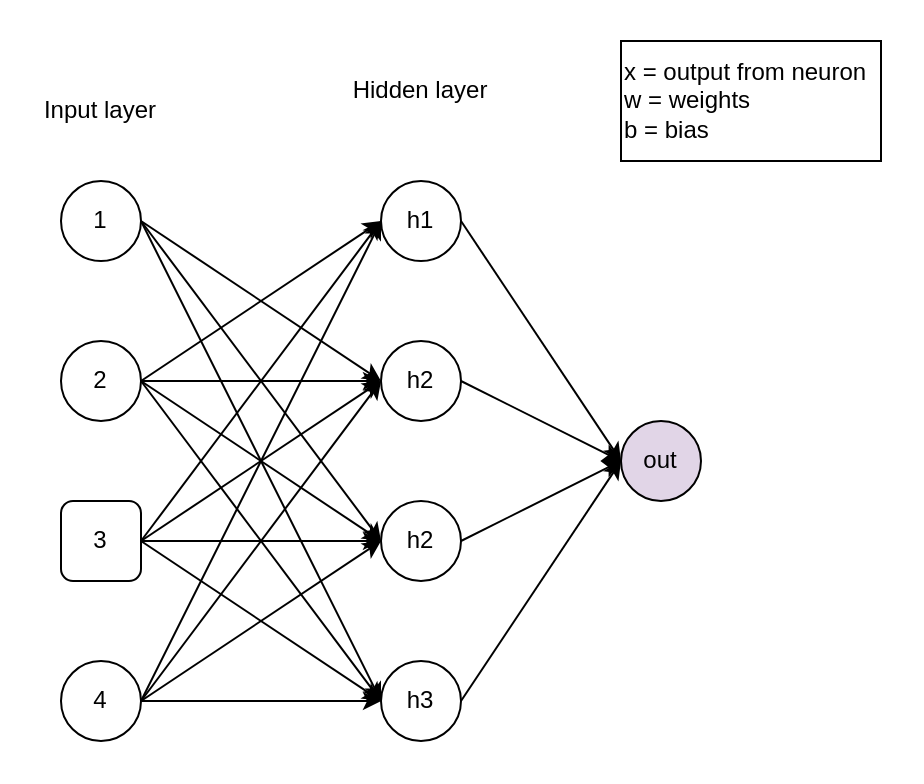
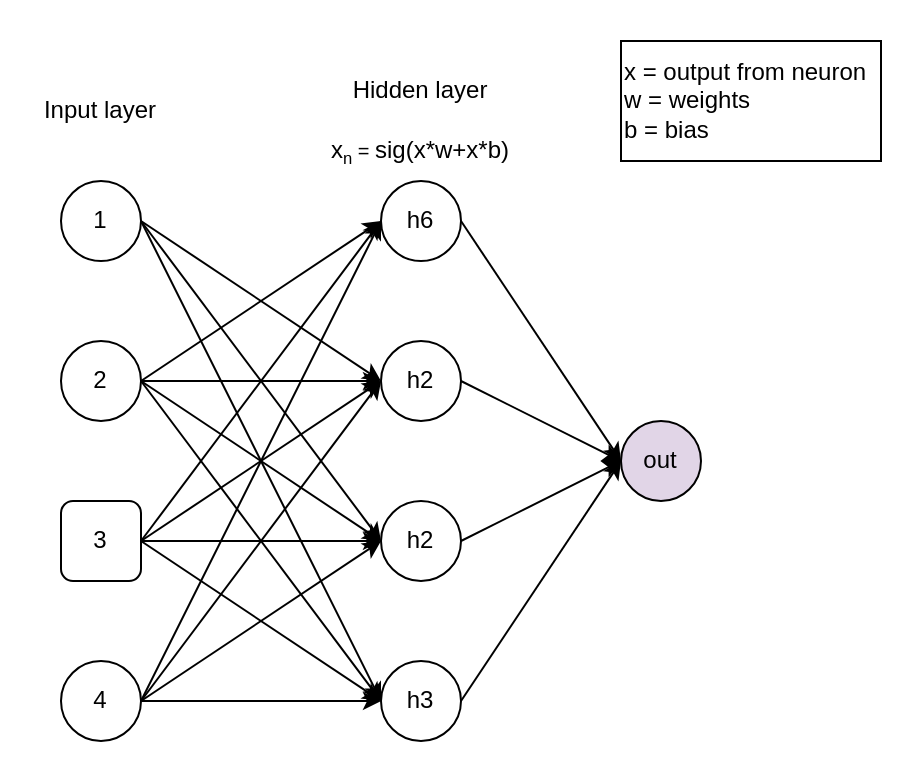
node "xn = sig(x*w+x*b)": added
node "h1": label "h1" -> "h6"
